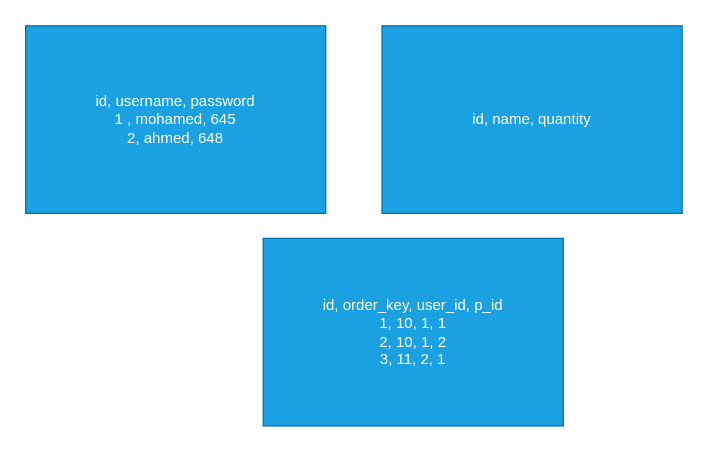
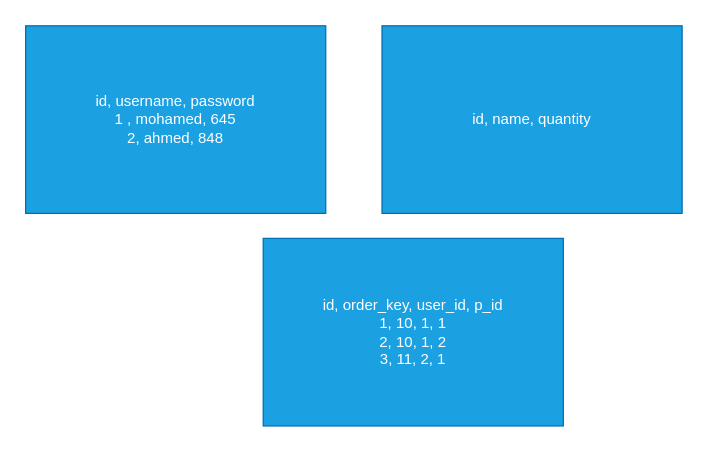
node "id, username, password 1 , mohamed, 645 2, ahmed, 648": label "id, username, password 1 , mohamed, 645 2, ahmed, 648" -> "id, username, password 1 , mohamed, 645 2, ahmed, 848"
